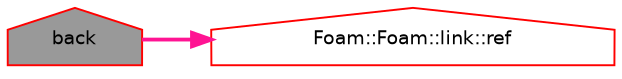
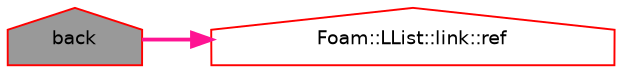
node "Foam::Foam::link::ref": label "Foam::Foam::link::ref" -> "Foam::LList::link::ref"
